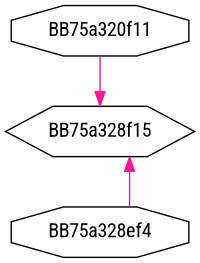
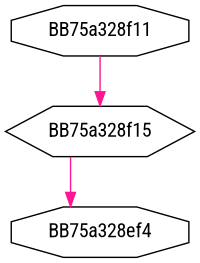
node "BB75a320f11": label "BB75a320f11" -> "BB75a328f11"
edge "BB75a328ef4" -> "BB75a328f15": reversed
